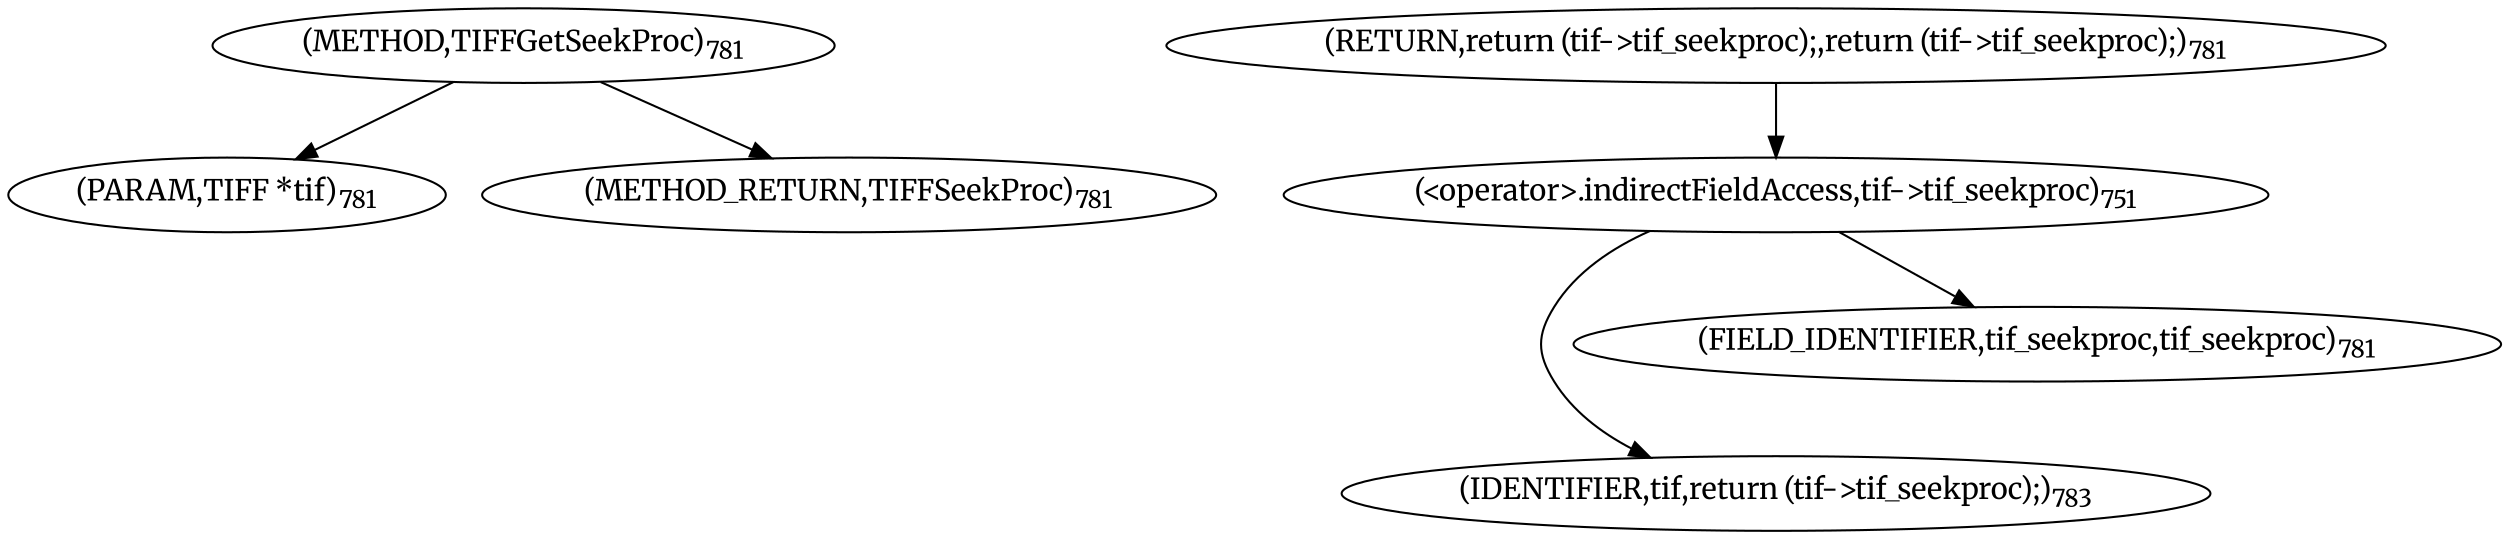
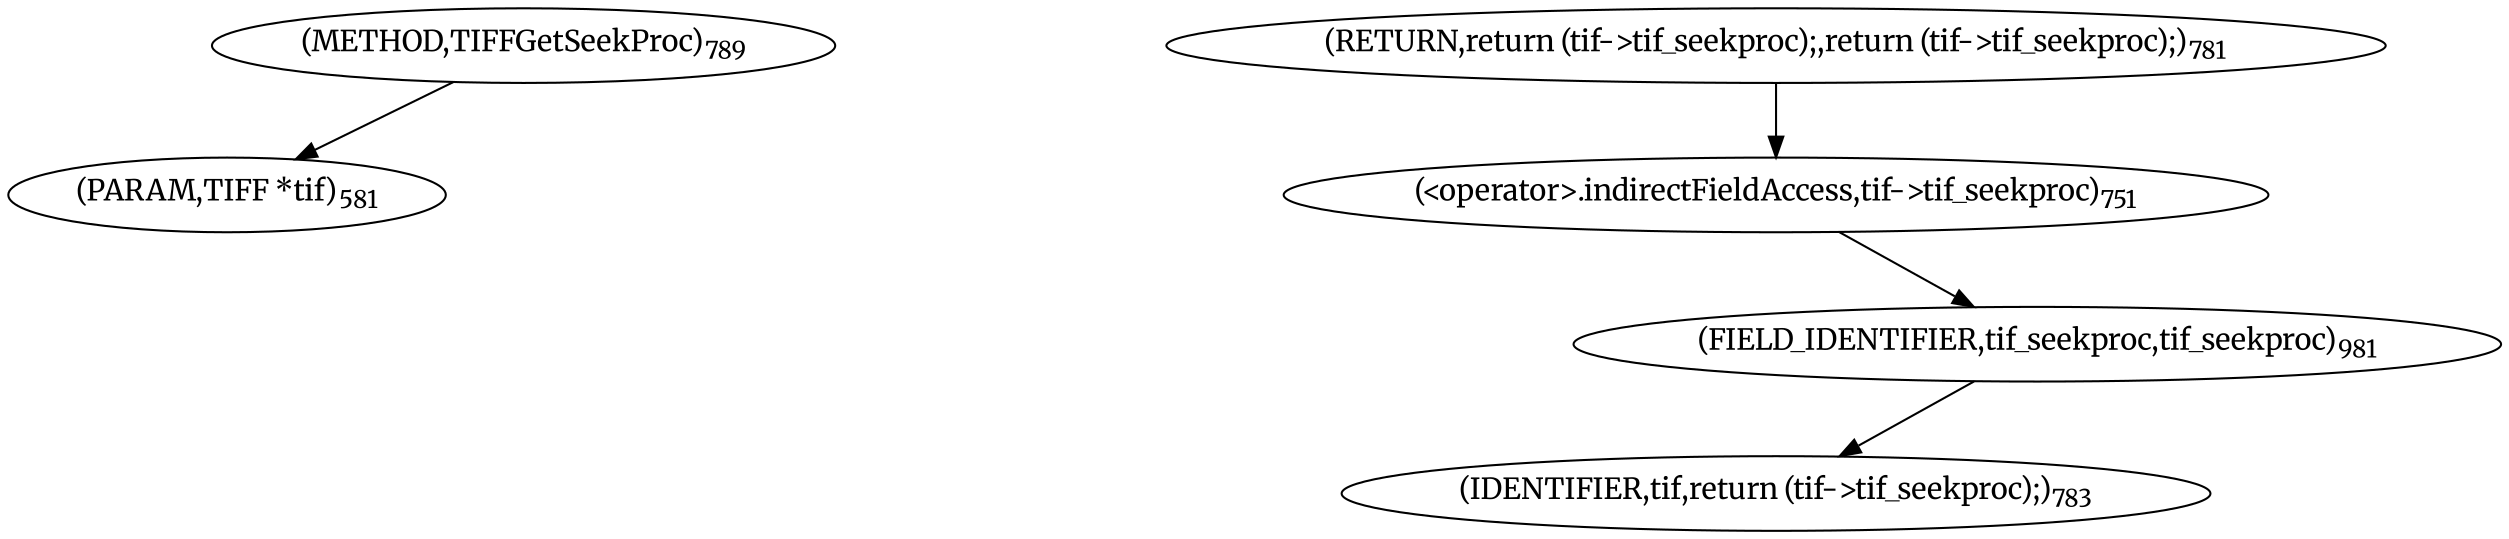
node "(METHOD,TIFFGetSeekProc)": text "781" -> "789"
node "(PARAM,TIFF *tif)": text "781" -> "581"
node "(METHOD_RETURN,TIFFSeekProc)": removed
edge "(<operator>.indirectFieldAccess,tif->tif_seekproc)" -> "(IDENTIFIER,tif,return (tif->tif_seekproc);)": now "(FIELD_IDENTIFIER,tif_seekproc,tif_seekproc)" -> "(IDENTIFIER,tif,return (tif->tif_seekproc);)"
node "(FIELD_IDENTIFIER,tif_seekproc,tif_seekproc)": text "781" -> "981"
